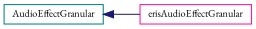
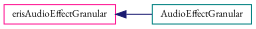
edge "erisAudioEffectGranular" -> "AudioEffectGranular": reversed
